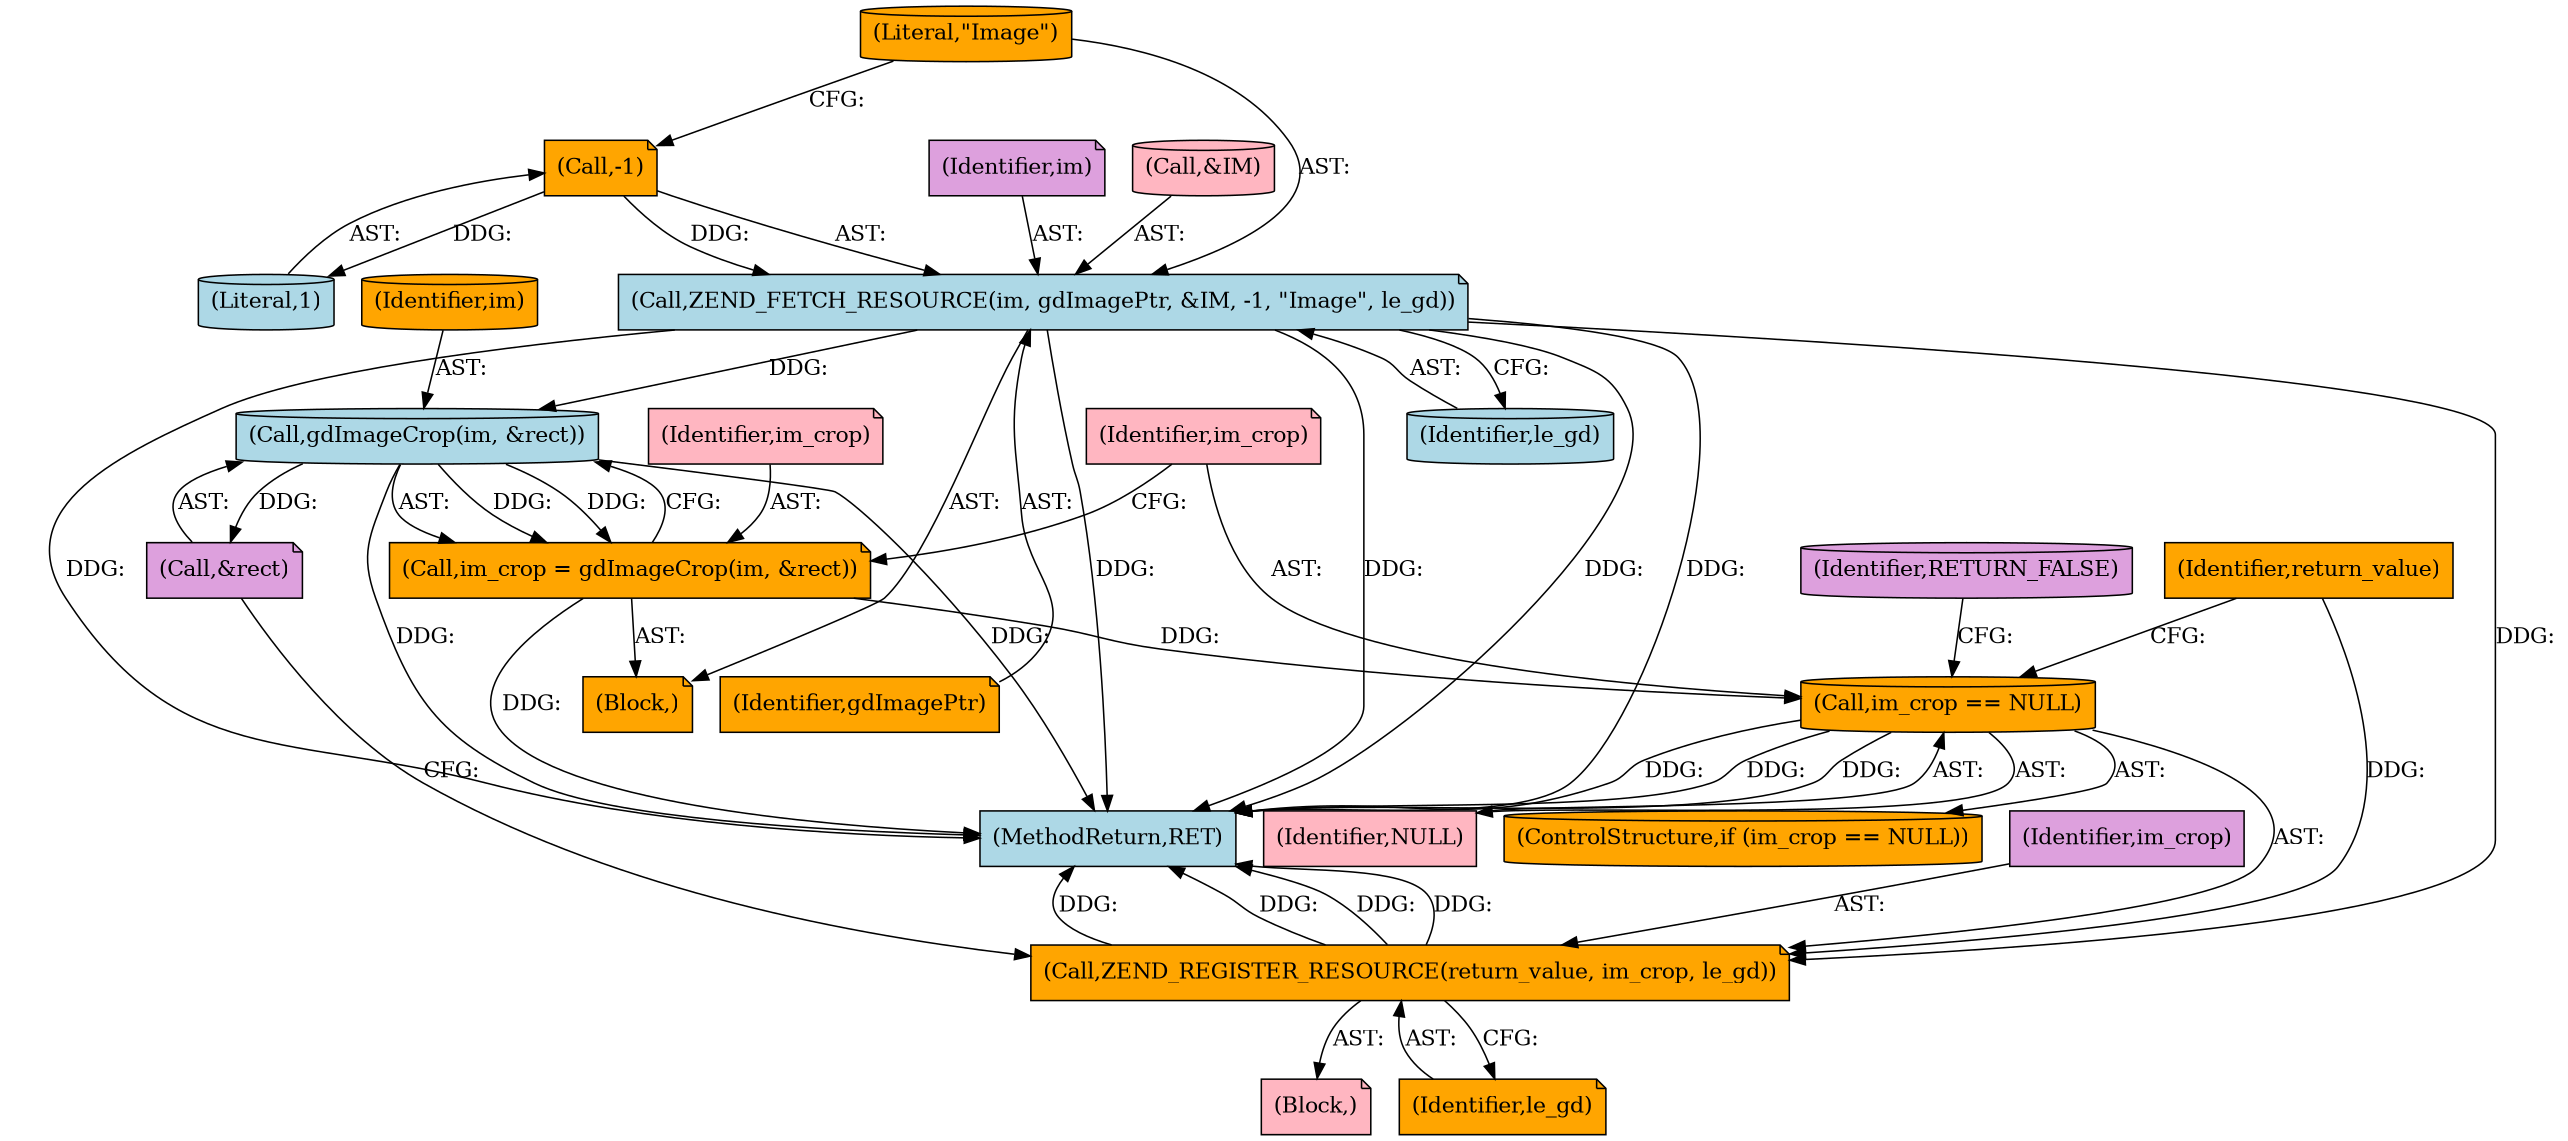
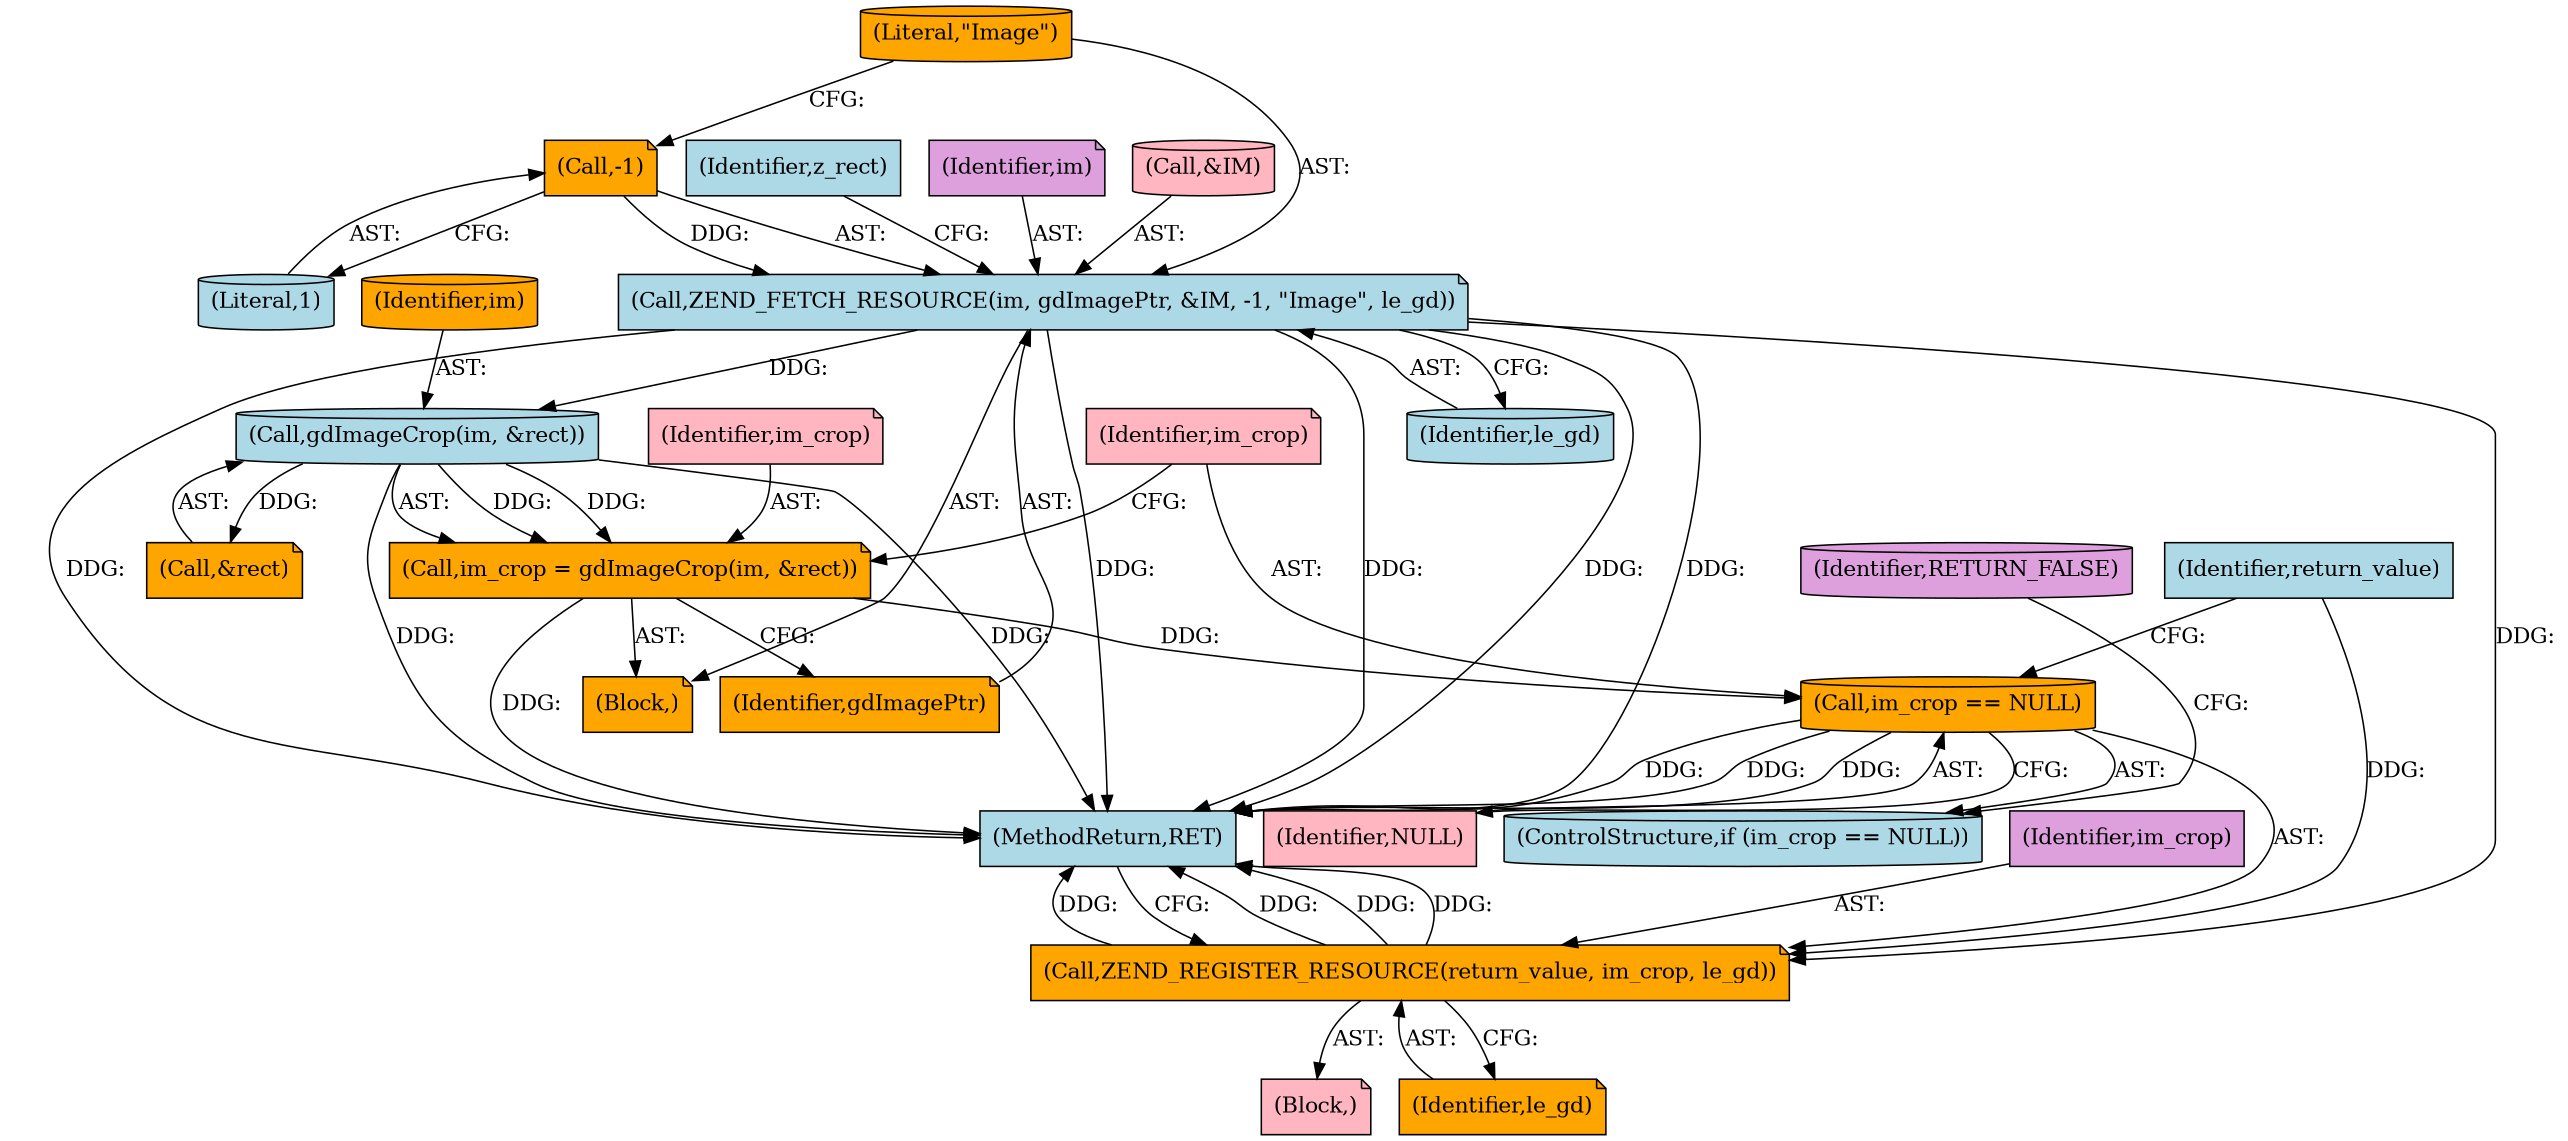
node "(Identifier,z_rect)": added
edge "(Call,-1)" -> "(Literal,1)": label "DDG: " -> "CFG: "
edge "(Call,im_crop = gdImageCrop(im, &rect))" -> "(Call,gdImageCrop(im, &rect))": now "(Call,im_crop = gdImageCrop(im, &rect))" -> "(Identifier,gdImagePtr)"
node "(Call,&rect)": fillcolor plum -> orange
node "(Identifier,return_value)": fillcolor orange -> lightblue
edge "(Identifier,RETURN_FALSE)" -> "(Call,im_crop == NULL)": now "(Identifier,RETURN_FALSE)" -> "(ControlStructure,if (im_crop == NULL))"
edge "(Call,im_crop == NULL)" -> "(Identifier,NULL)": label "AST: " -> "CFG: "
node "(ControlStructure,if (im_crop == NULL))": fillcolor orange -> lightblue
edge "(Call,&rect)" -> "(Call,ZEND_REGISTER_RESOURCE(return_value, im_crop, le_gd))": now "(MethodReturn,RET)" -> "(Call,ZEND_REGISTER_RESOURCE(return_value, im_crop, le_gd))"
